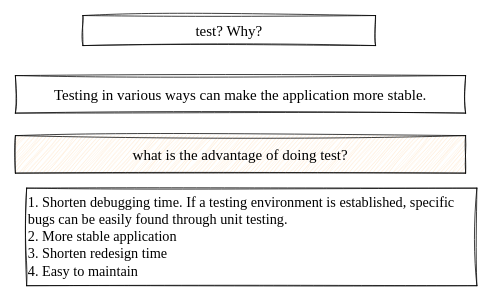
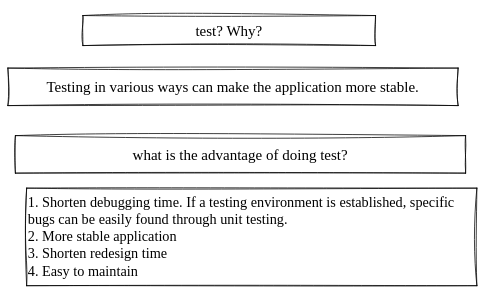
node "Testing in various ways can make the application more stable.": moved (240, 94) -> (233, 87)
node "what is the advantage of doing test?": fillcolor #ffe6cc -> #ffffff
